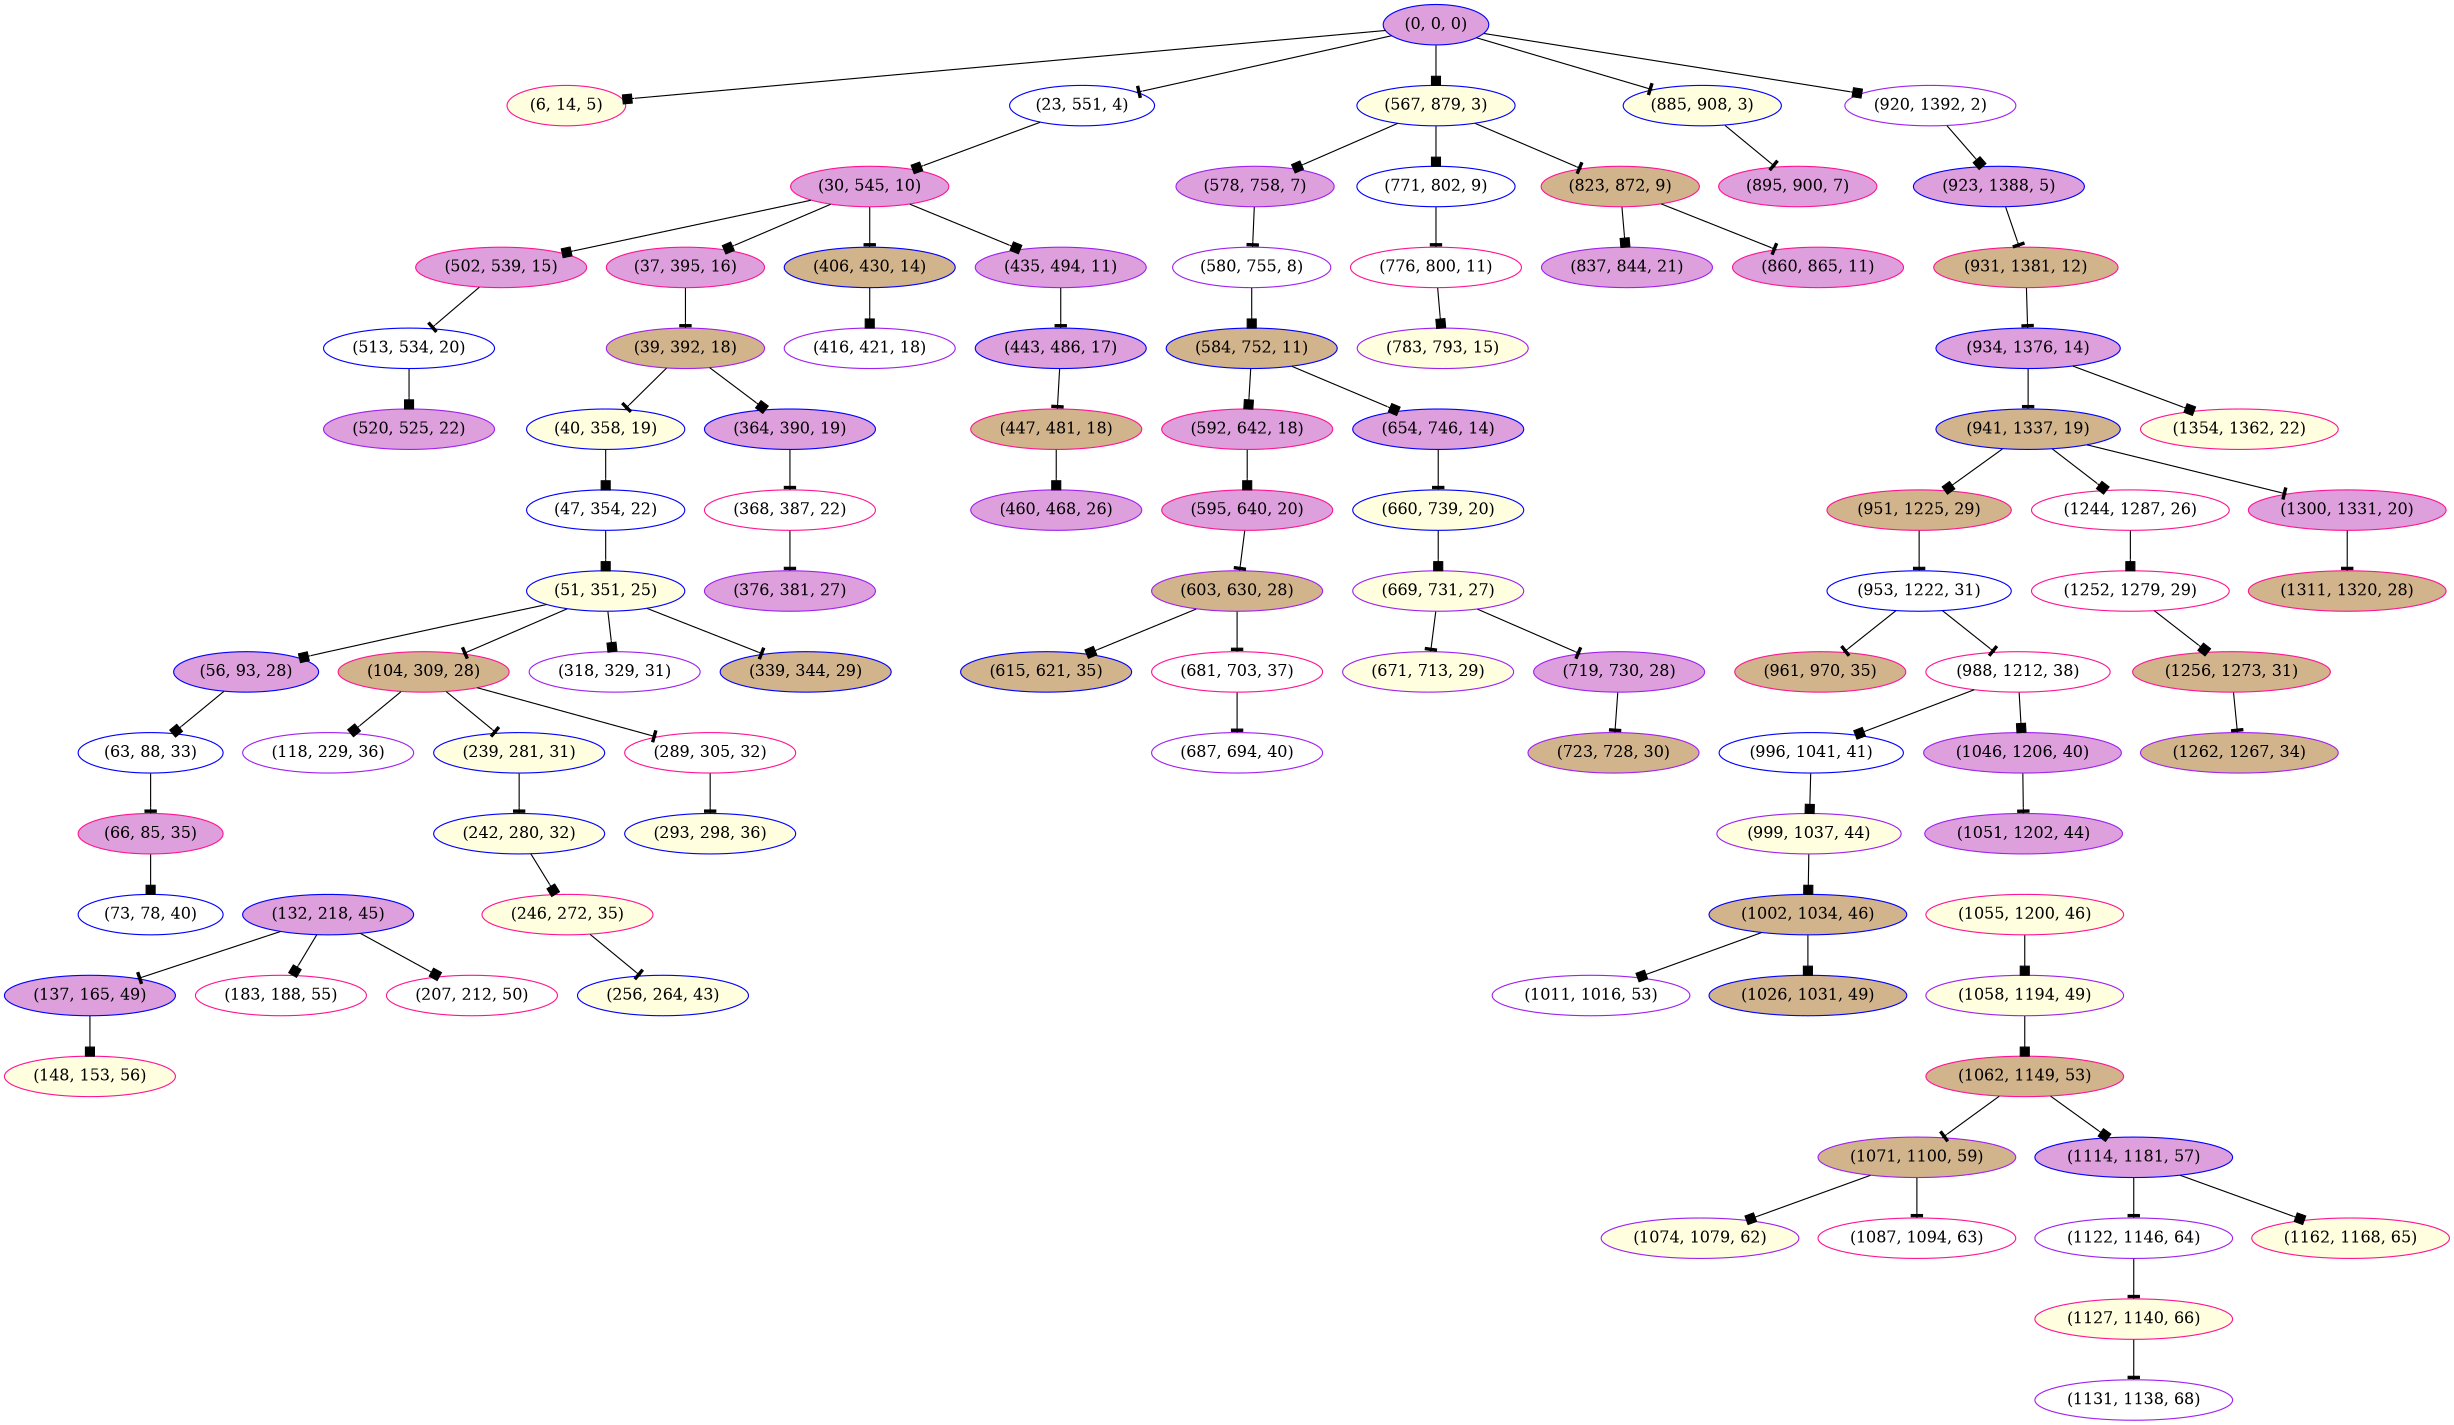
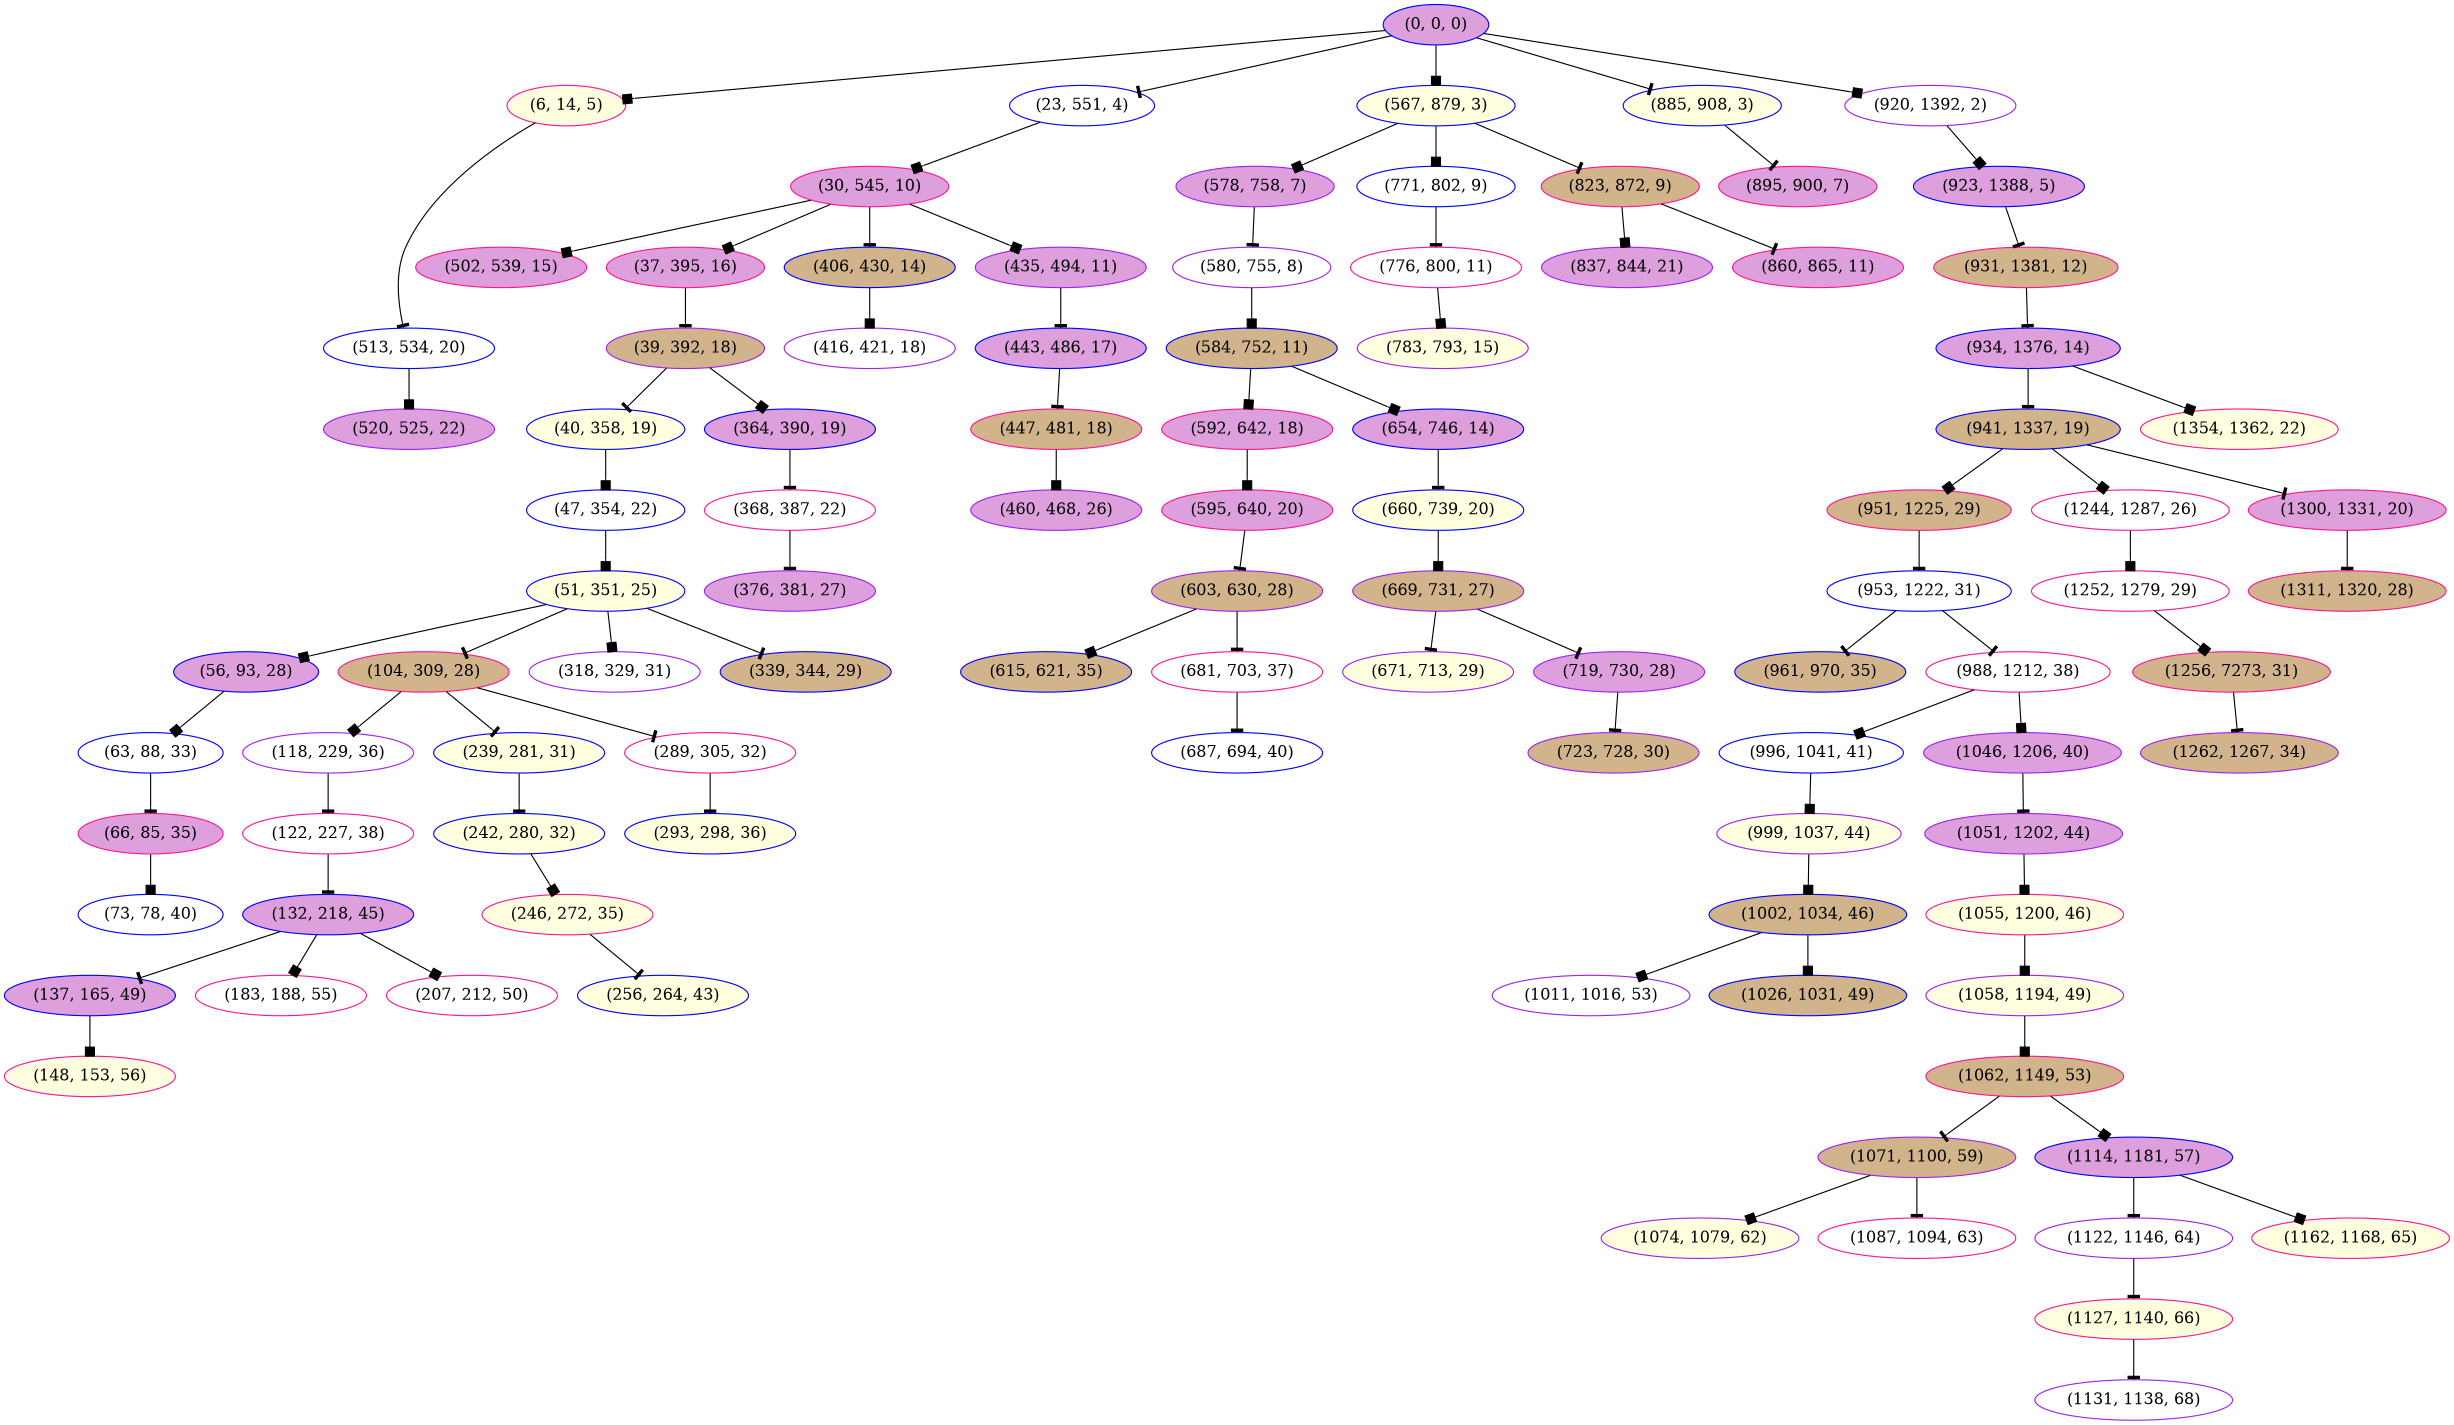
edge "(502, 539, 15)" -> "(513, 534, 20)": now "(6, 14, 5)" -> "(513, 534, 20)"
node "(669, 731, 27)": fillcolor lightyellow -> tan
node "(961, 970, 35)": color deeppink -> blue
node "(1256, 1273, 31)": label "(1256, 1273, 31)" -> "(1256, 7273, 31)"
node "(687, 694, 40)": color purple -> blue
node "(122, 227, 38)": added
edge "(1051, 1202, 44)" -> "(1055, 1200, 46)": added
